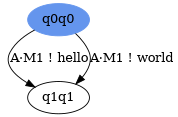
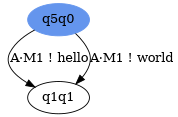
node "q0q0": label "q0q0" -> "q5q0"
